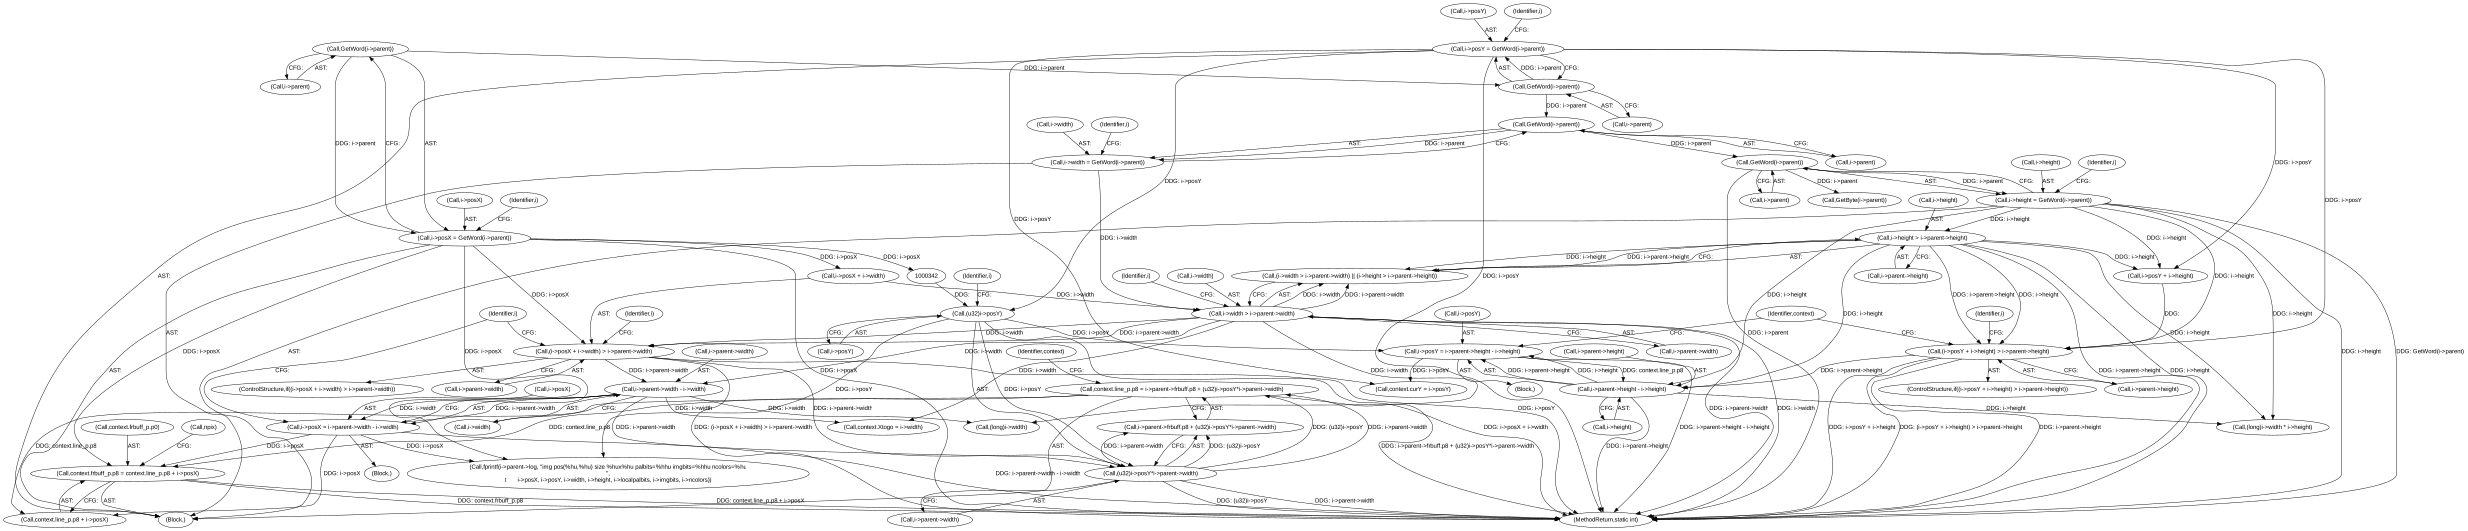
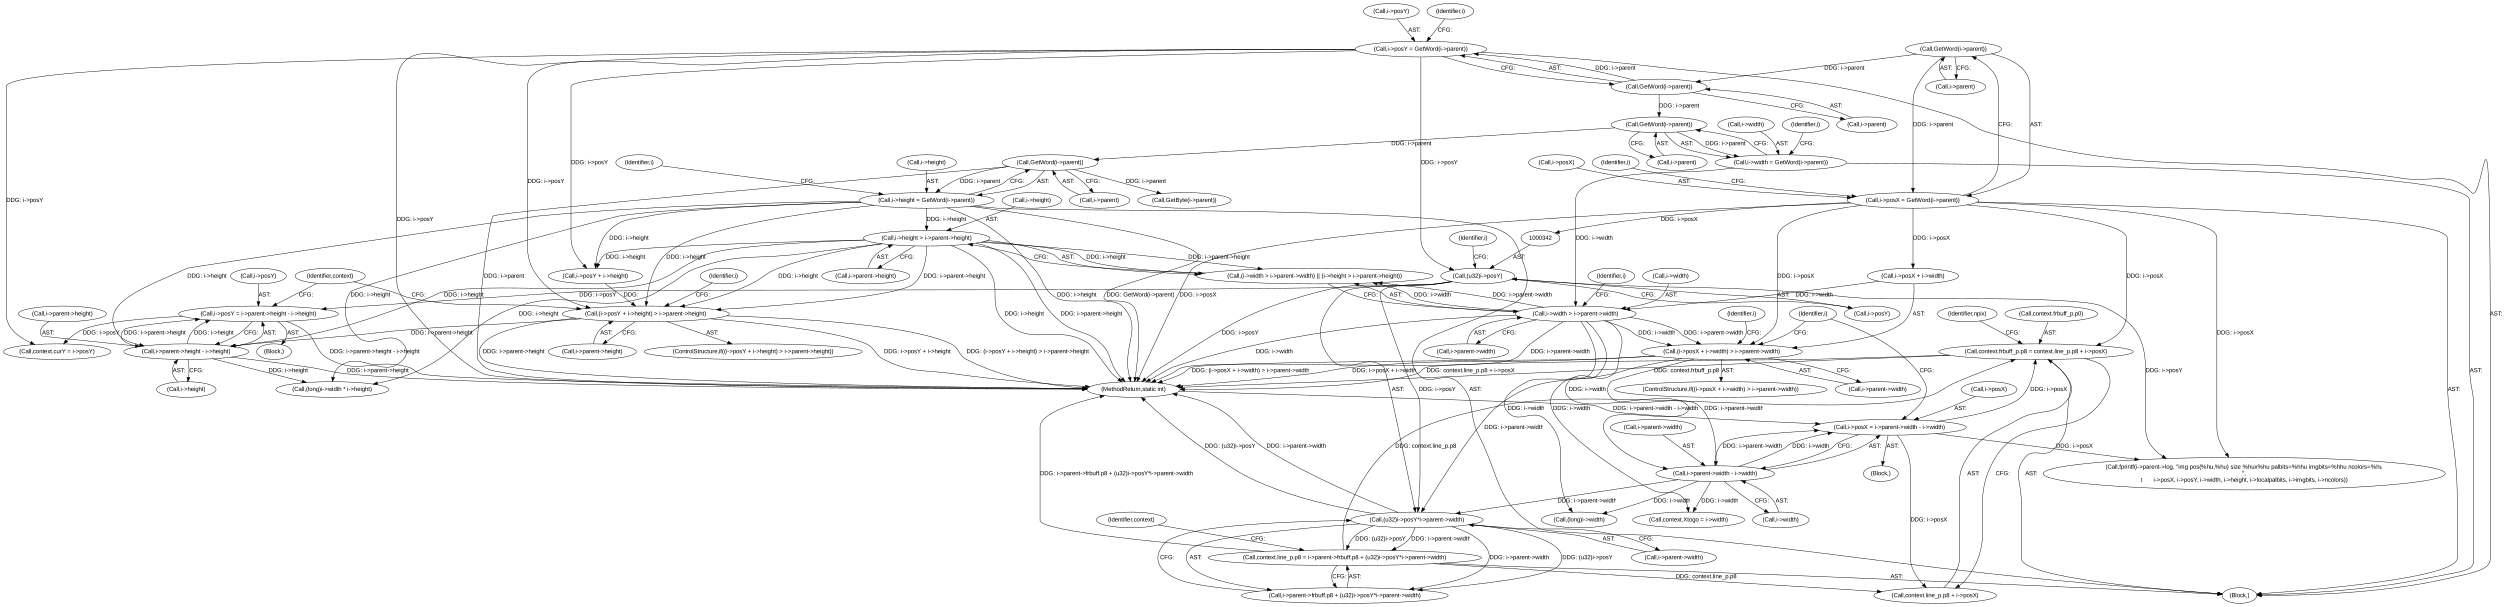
edge "1000342" -> "(Call,(u32)i->posY)": label "DDG: " -> "AST: "
edge "(Call,i->posY = i->parent->height - i->height)" -> "(Call,i->parent->height - i->height)": label "DDG: context.line_p.p8" -> "CFG: "
node "(Call,npix)": label "(Call,npix)" -> "(Identifier,npix)"
edge "(Call,i->posX = i->parent->width - i->width)" -> "(MethodReturn,static int)": reversed
